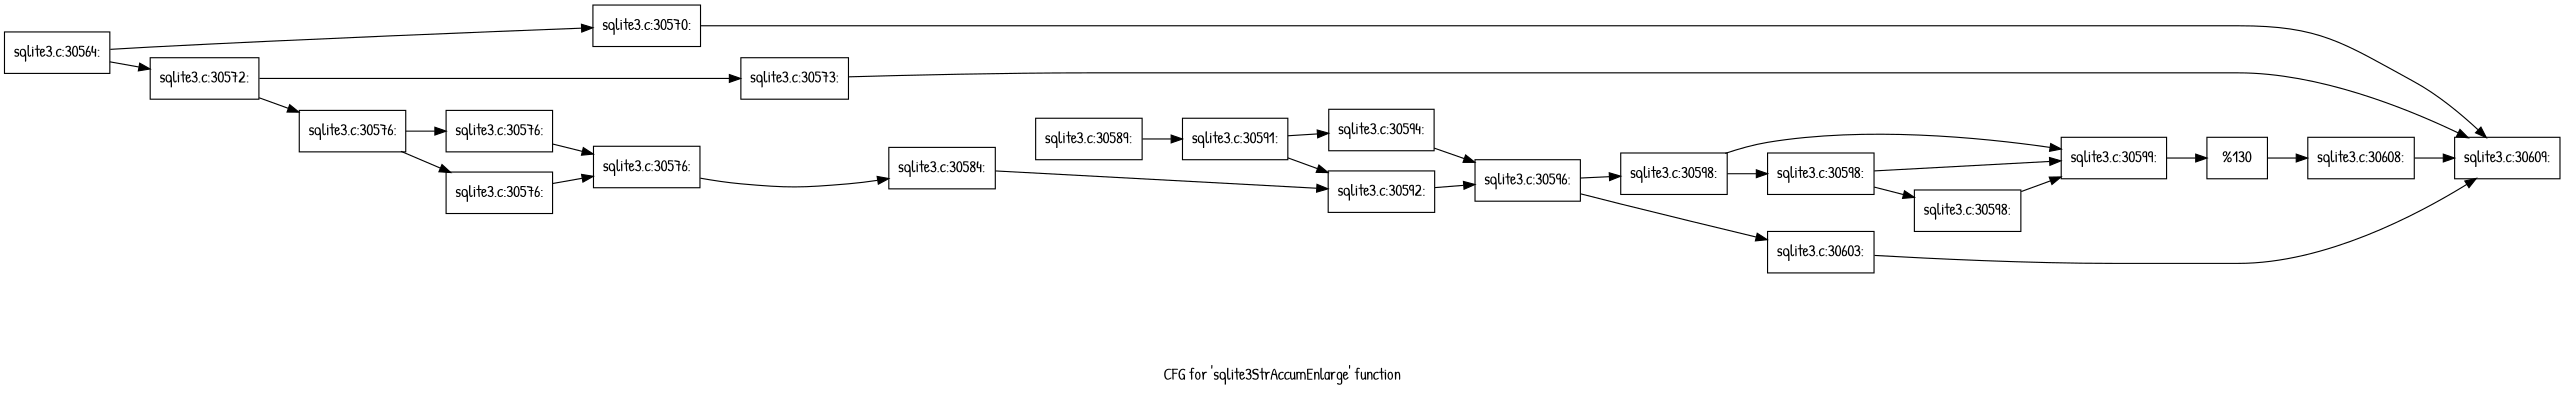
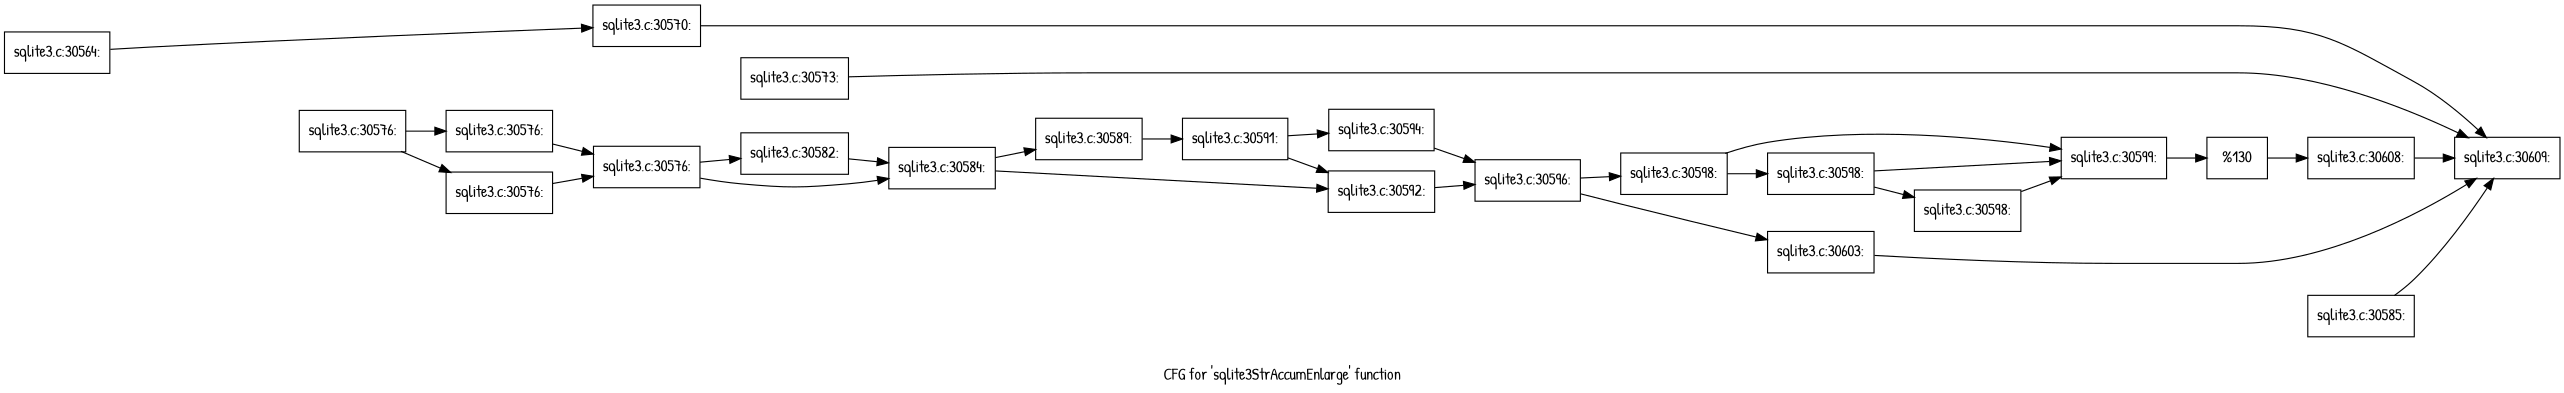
node "sqlite3.c:30572:": removed
node "sqlite3.c:30582:": added
edge "sqlite3.c:30584:" -> "sqlite3.c:30589:": added
node "sqlite3.c:30585:": added
